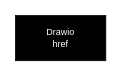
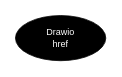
node "Drawio href": shape rectangle -> ellipse
